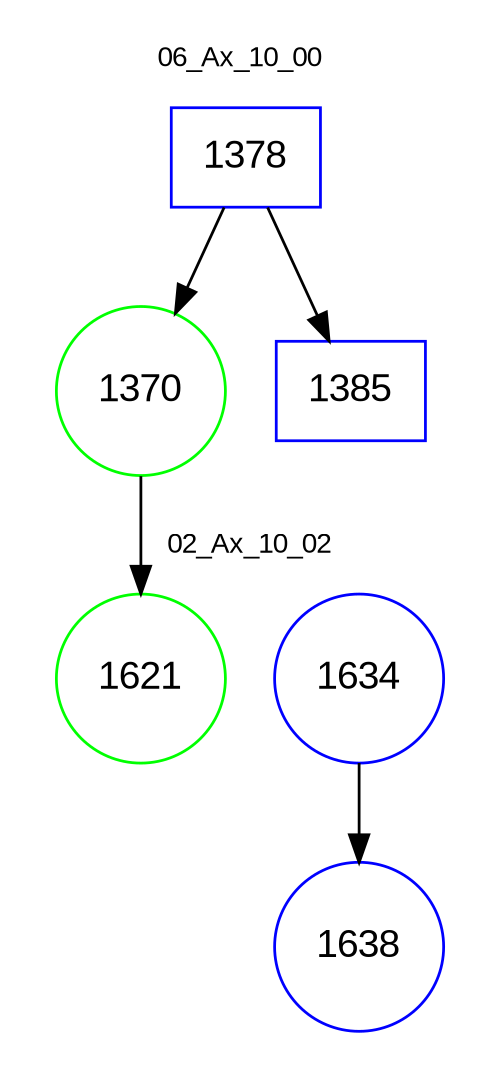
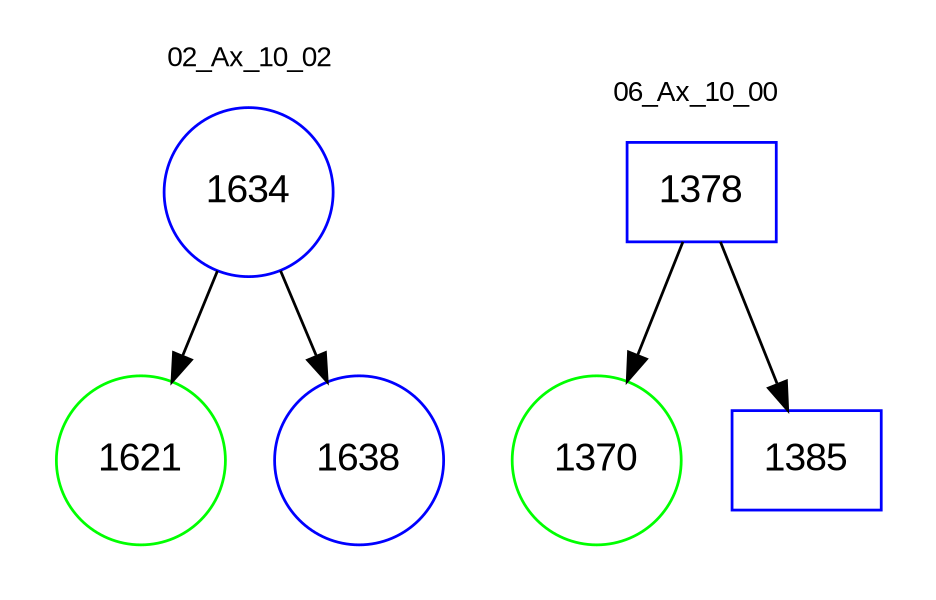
edge "1370" -> "1621": now "1634" -> "1621"
